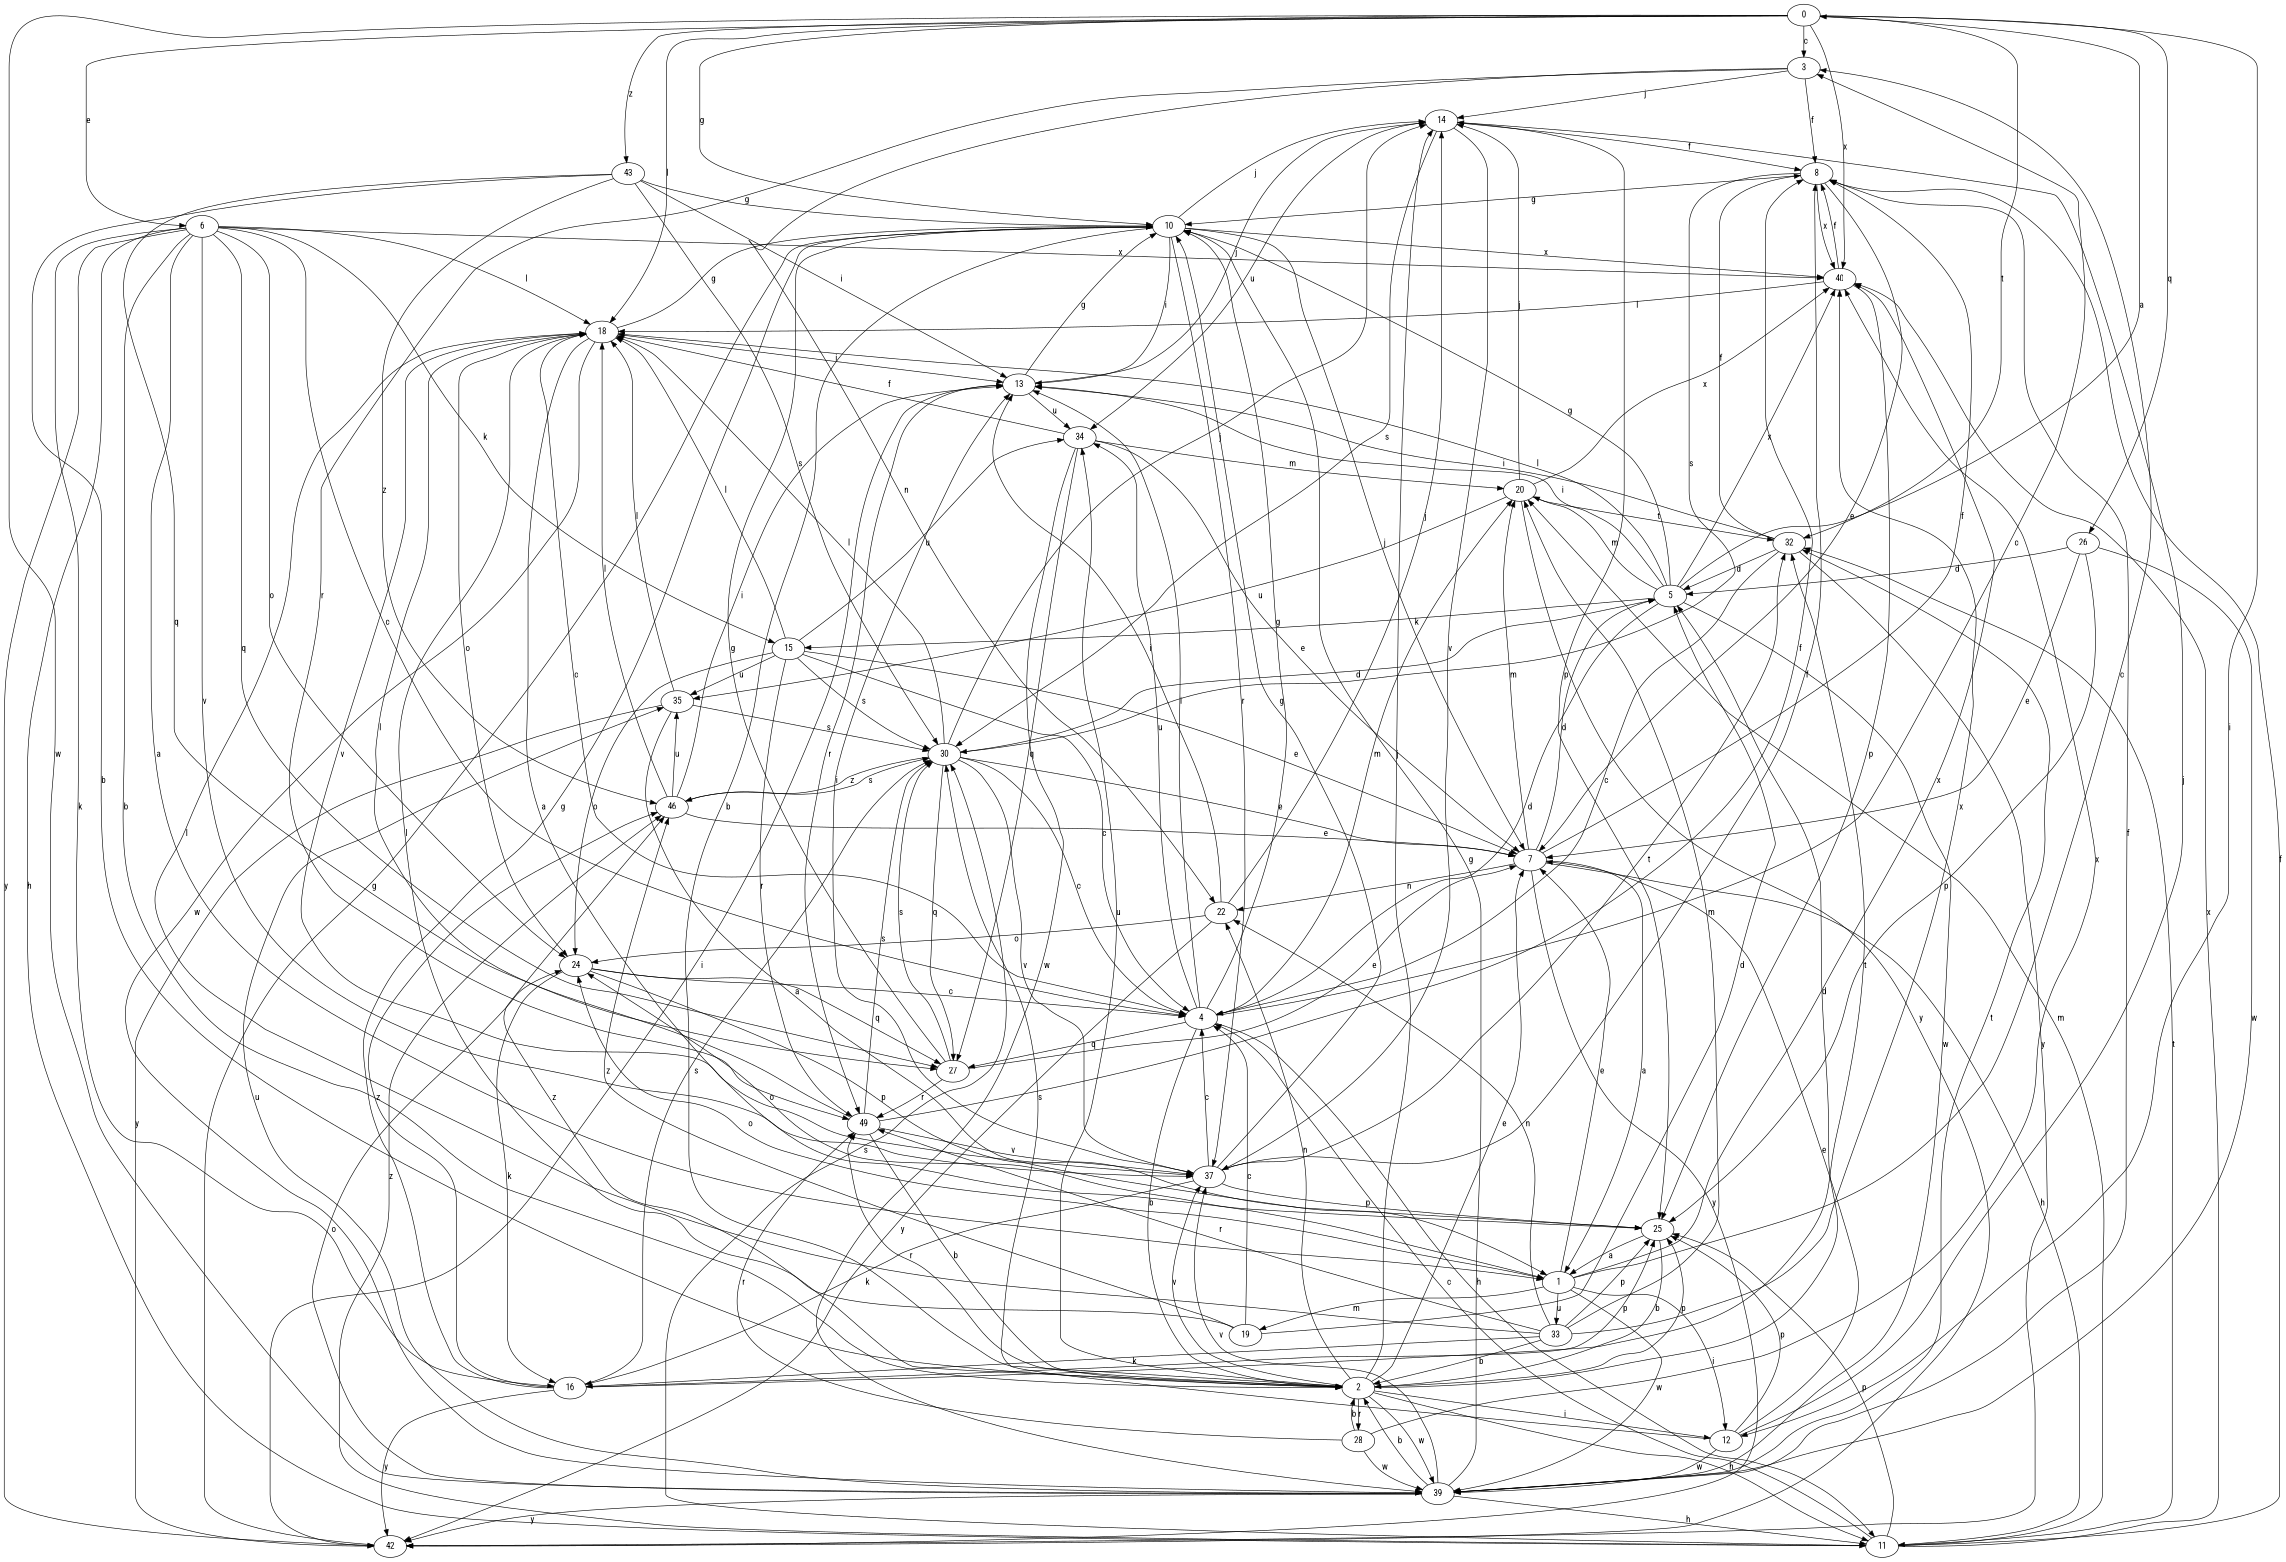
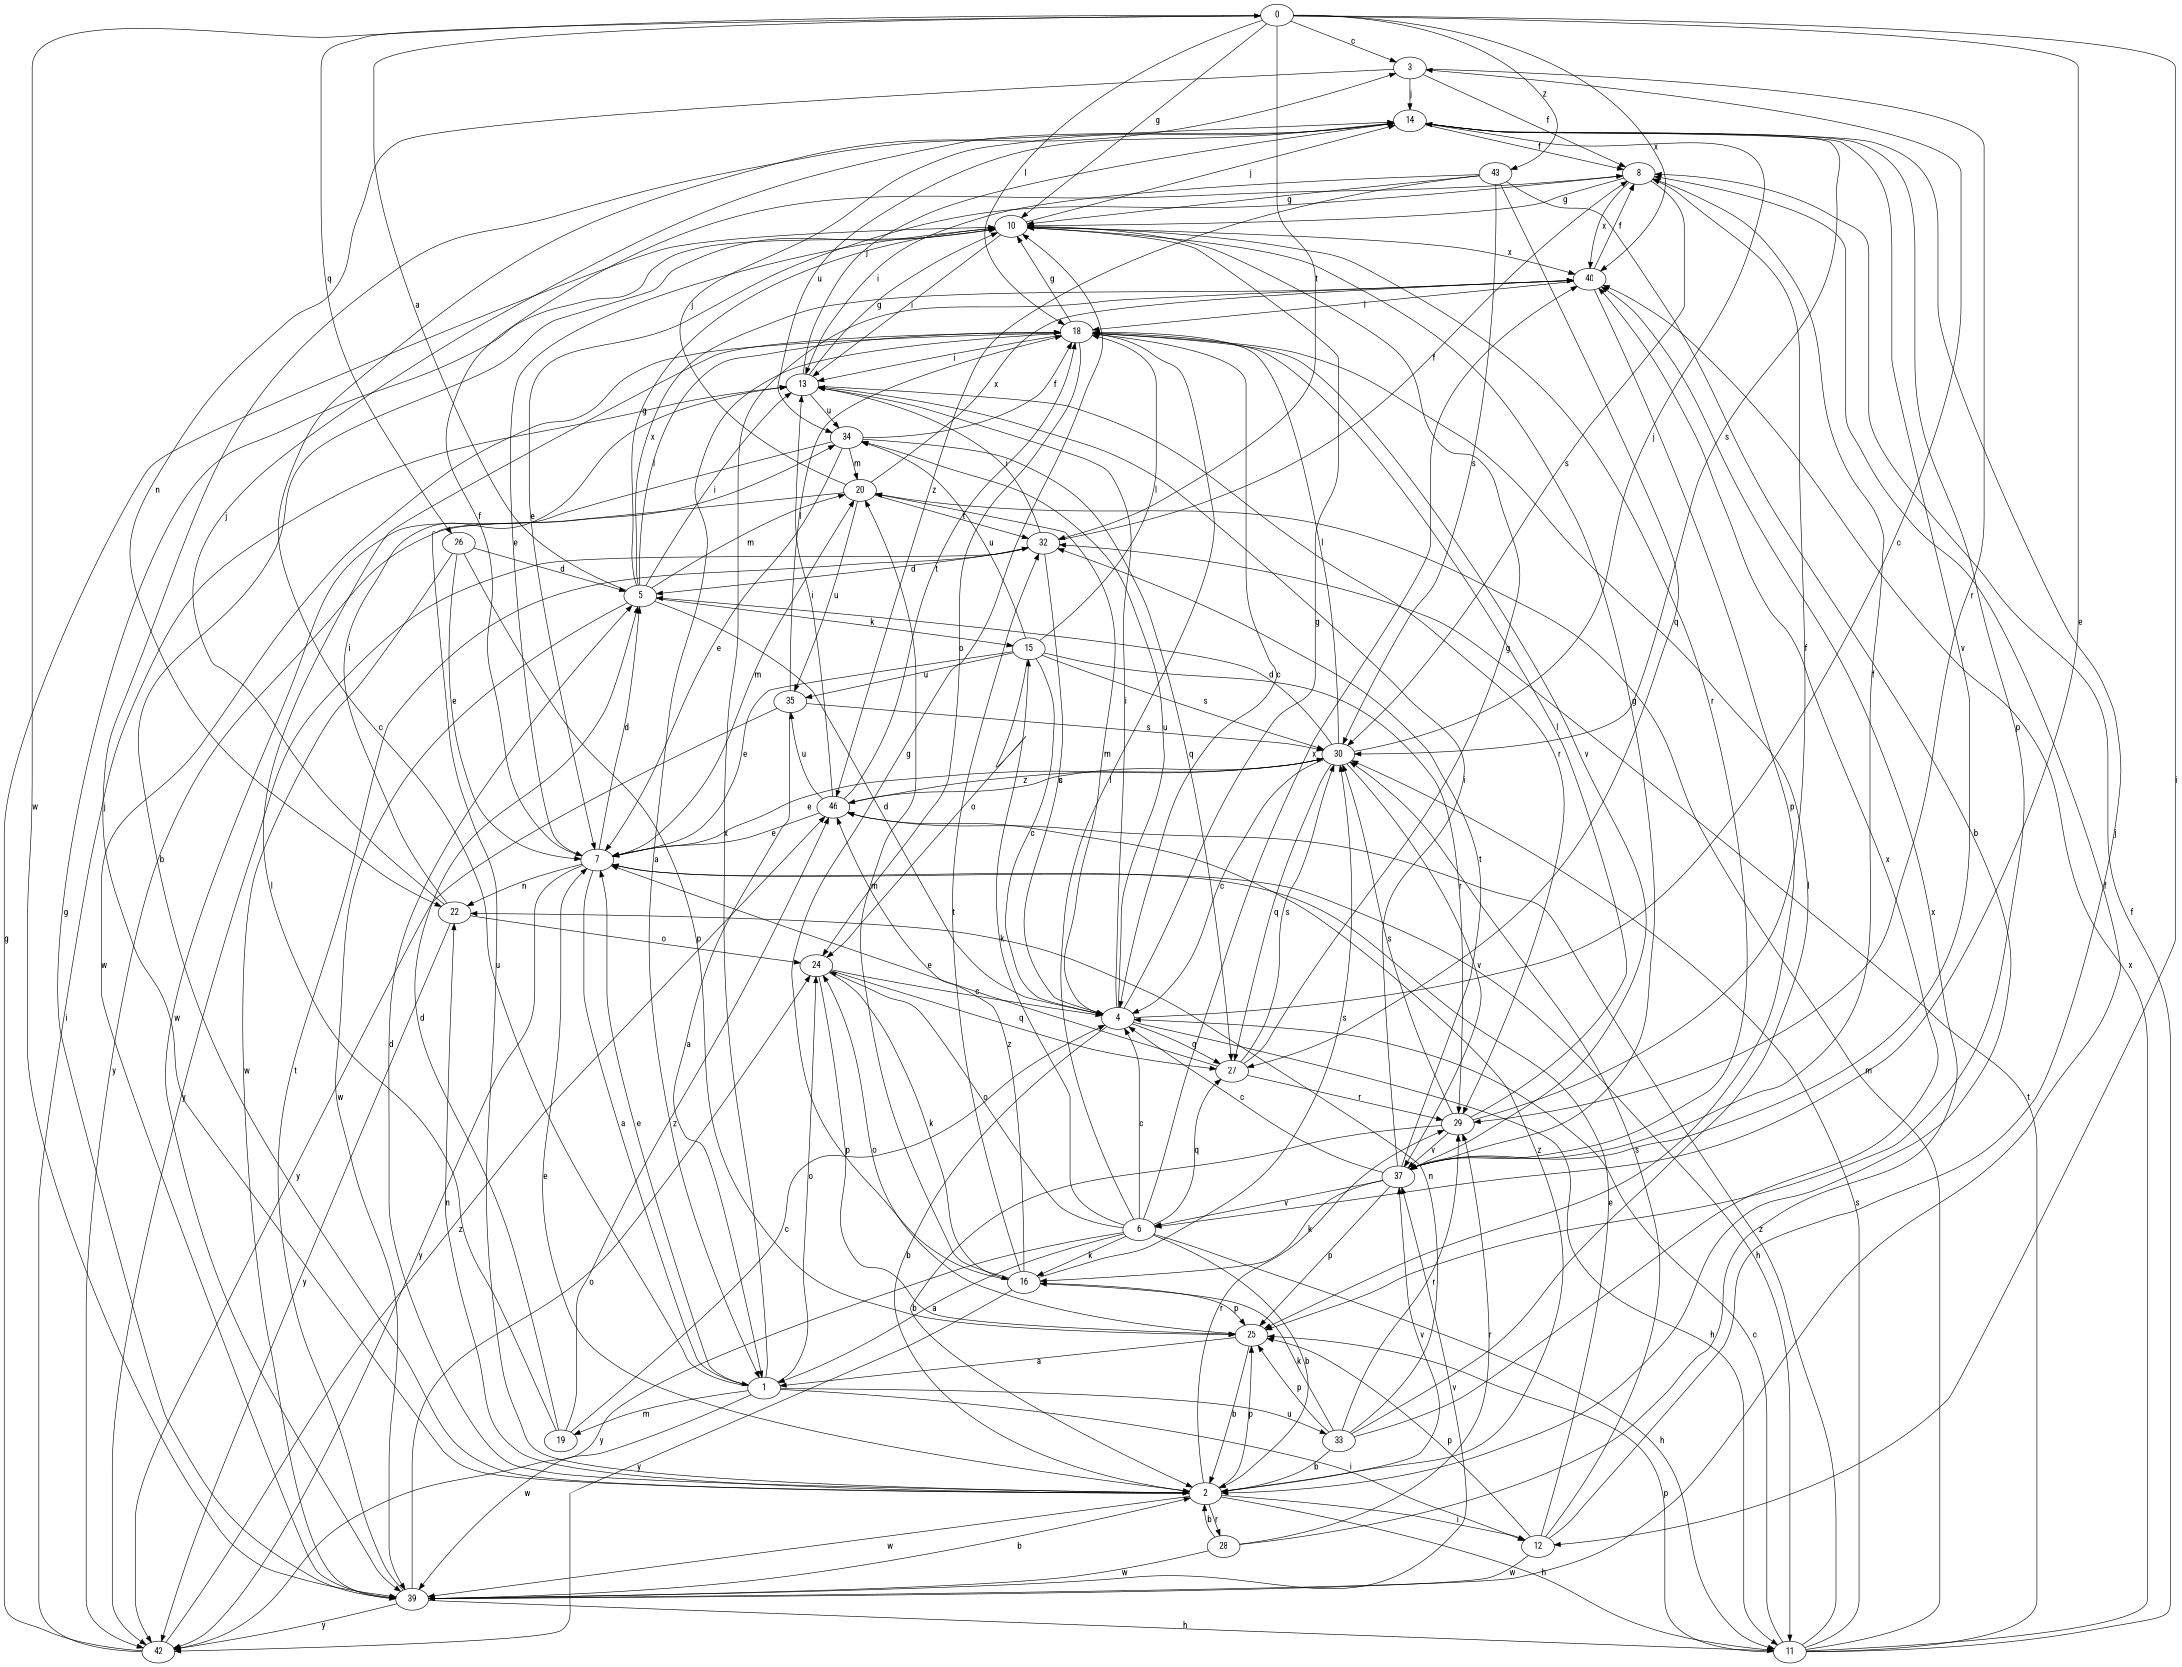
edge "10" -> "7": label "j" -> "e"
edge "46" -> "18": label "l" -> "t"
edge "33" -> "20": now "16" -> "20"
edge "6" -> "37": reversed
node "49": label "49" -> "29"
edge "42" -> "46": added, label "z"
edge "39" -> "35": removed, label "u"
